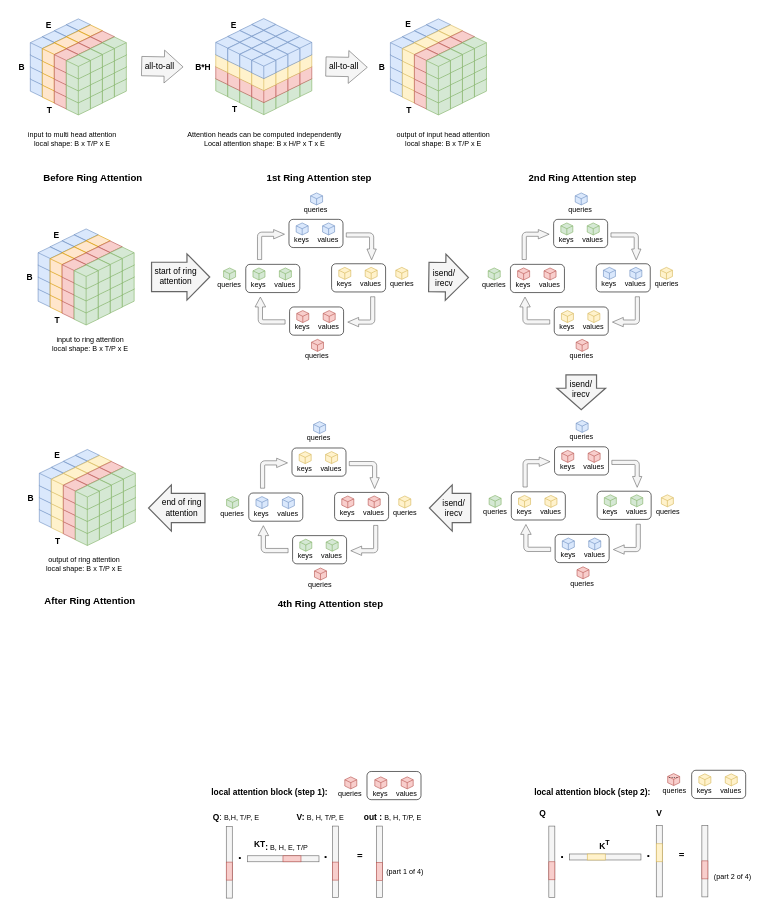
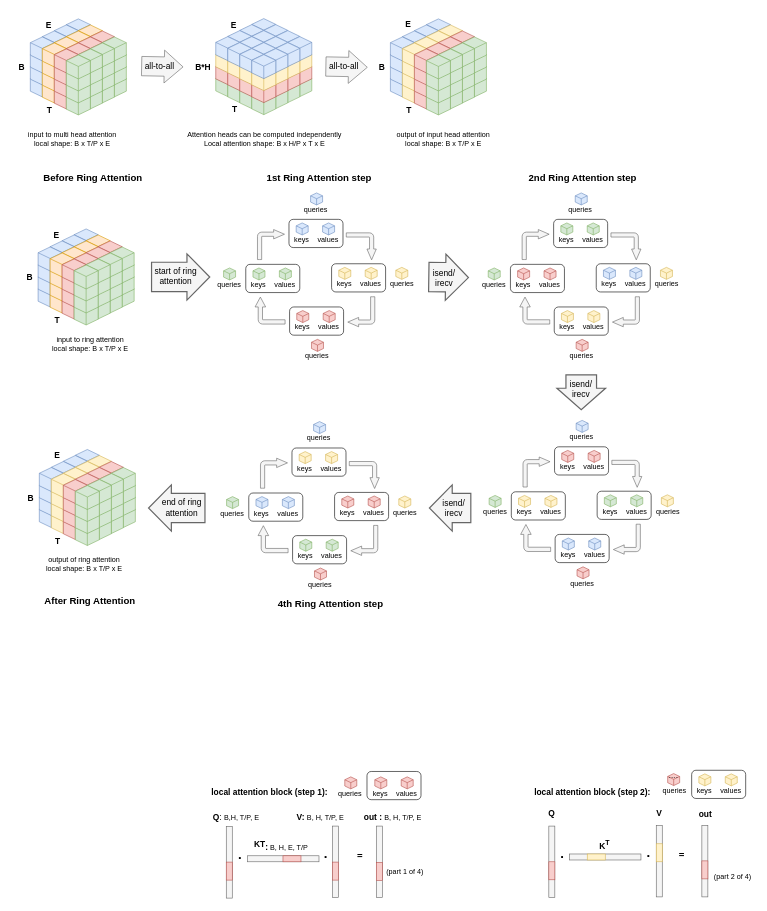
node "Q": moved (543, 813) -> (552, 813)
node "out": added
